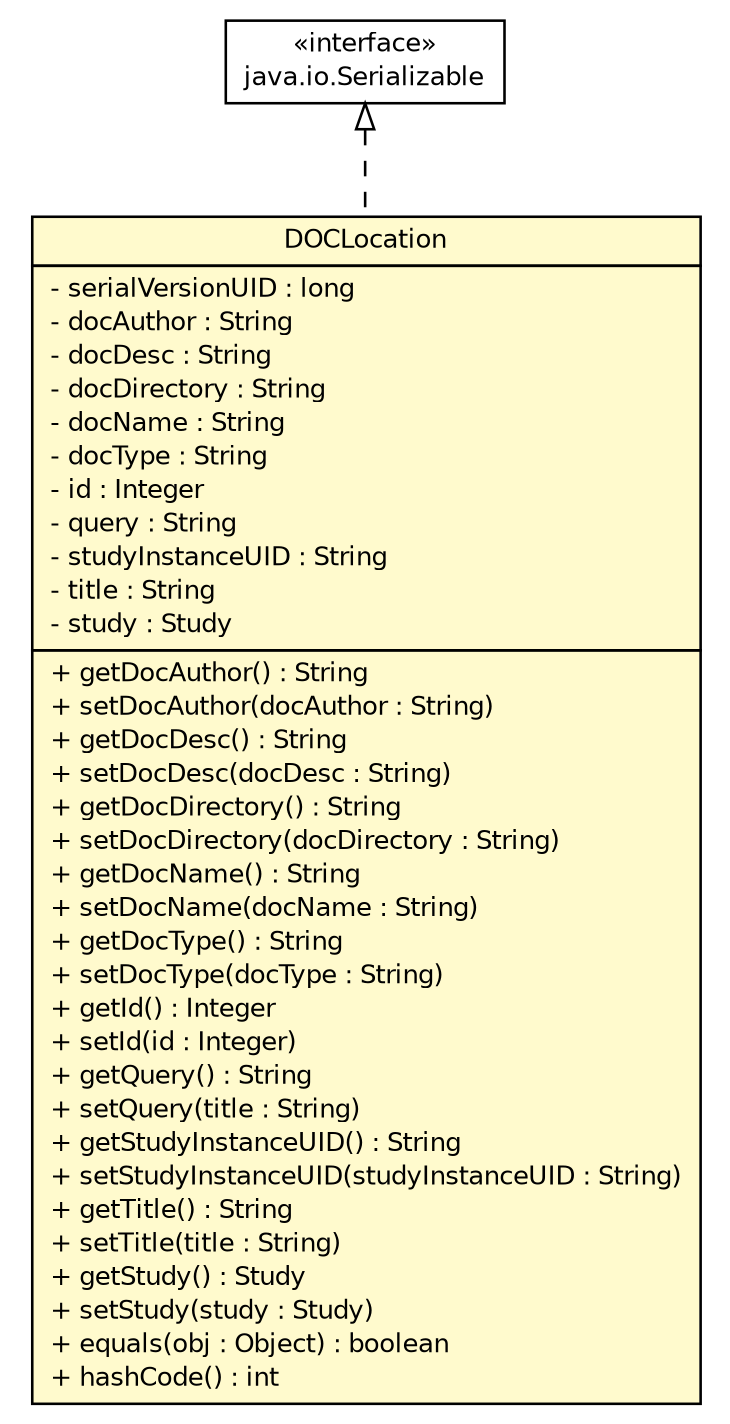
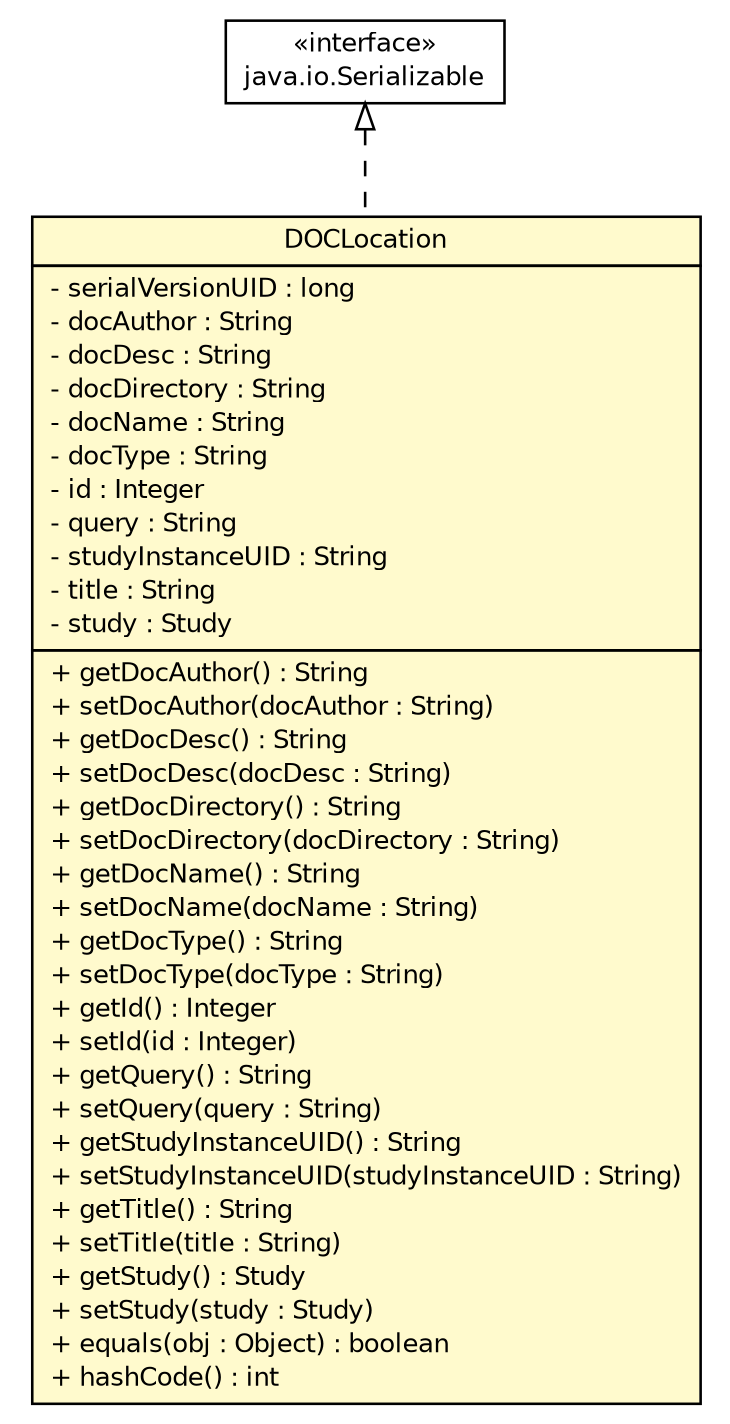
node "DOCLocation": text "+ setQuery(title : String)" -> "+ setQuery(query : String)"
